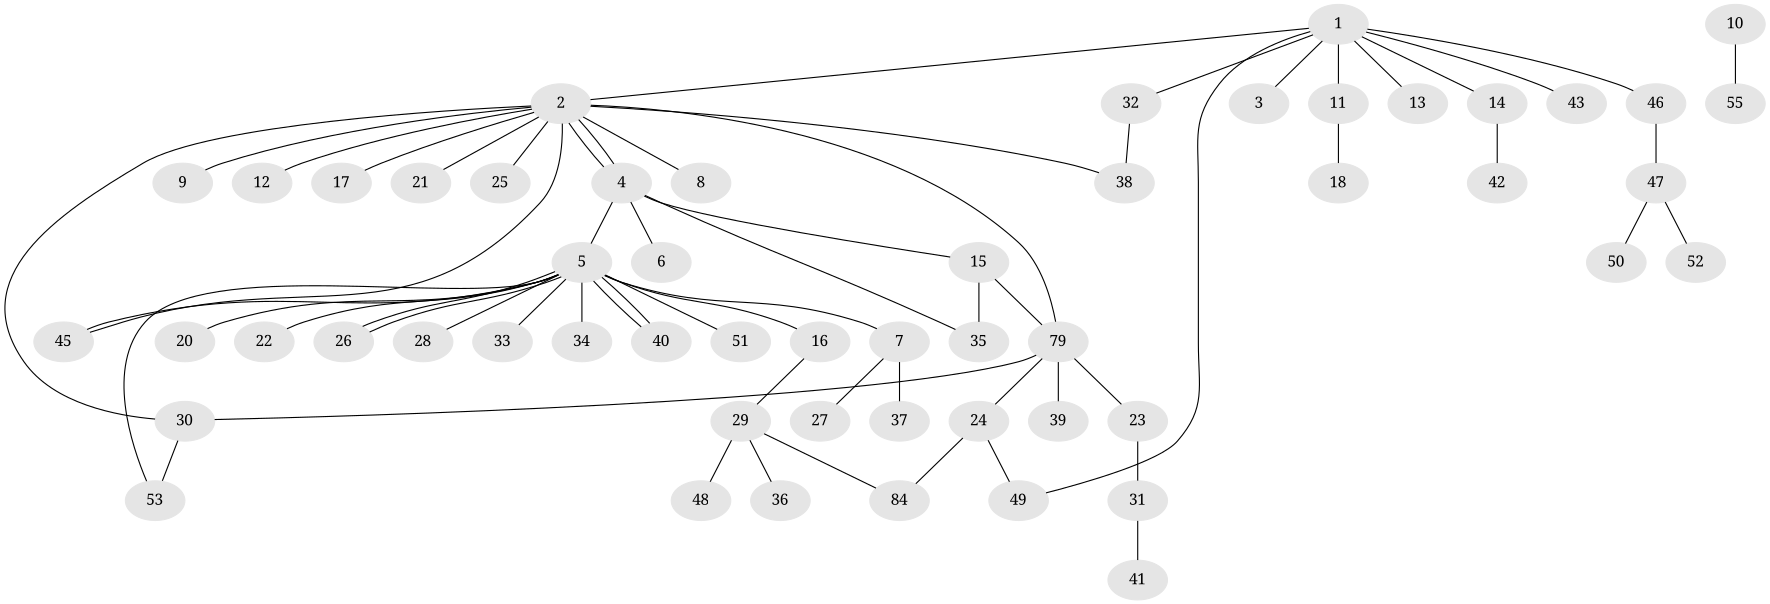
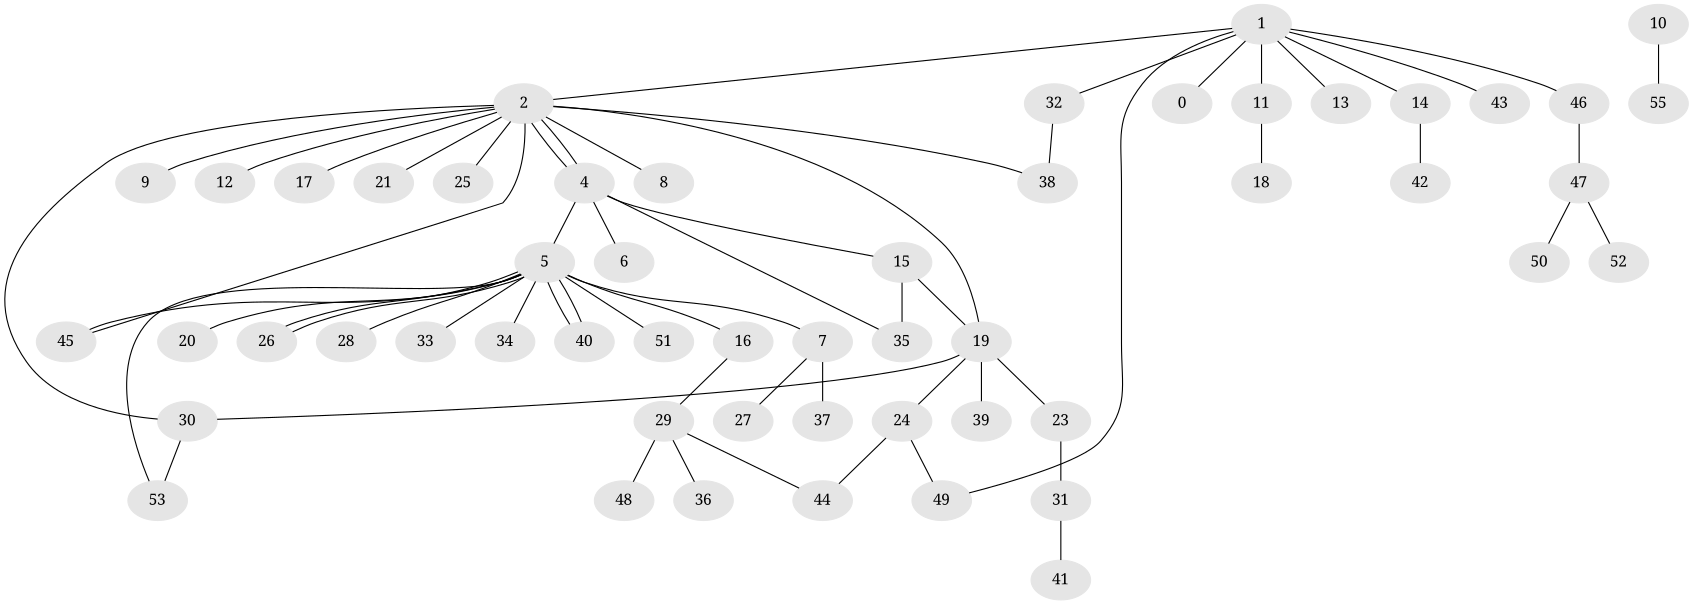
node "3": label "3" -> "0"
node "22": removed
node "79": label "79" -> "19"
node "84": label "84" -> "44"
